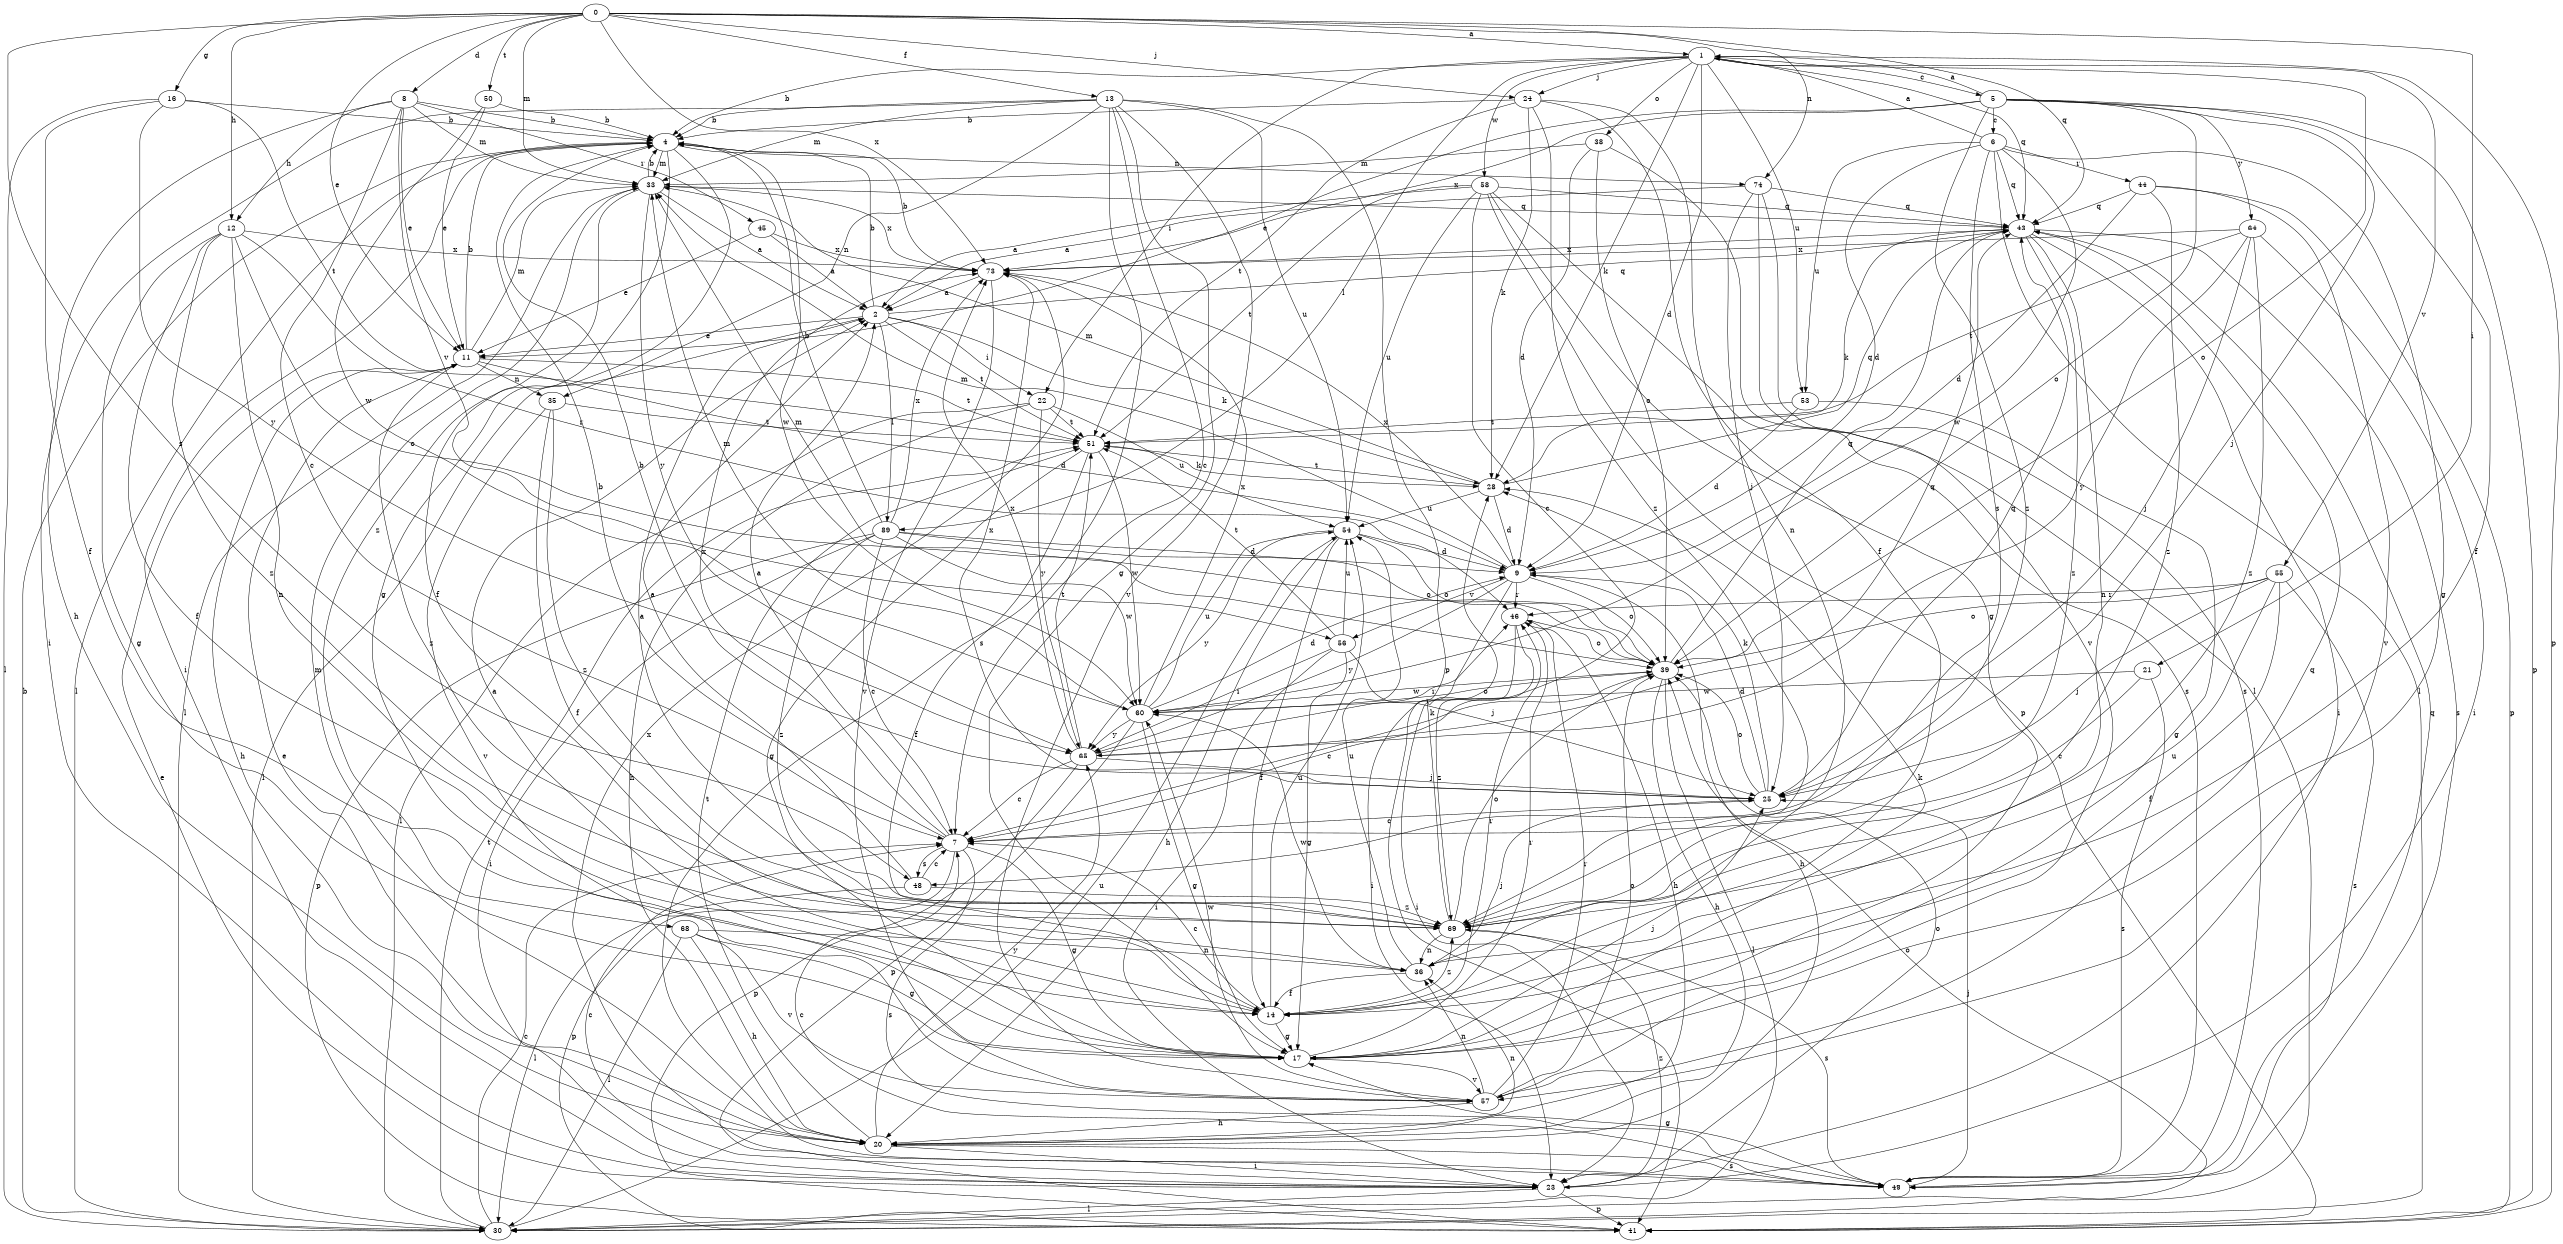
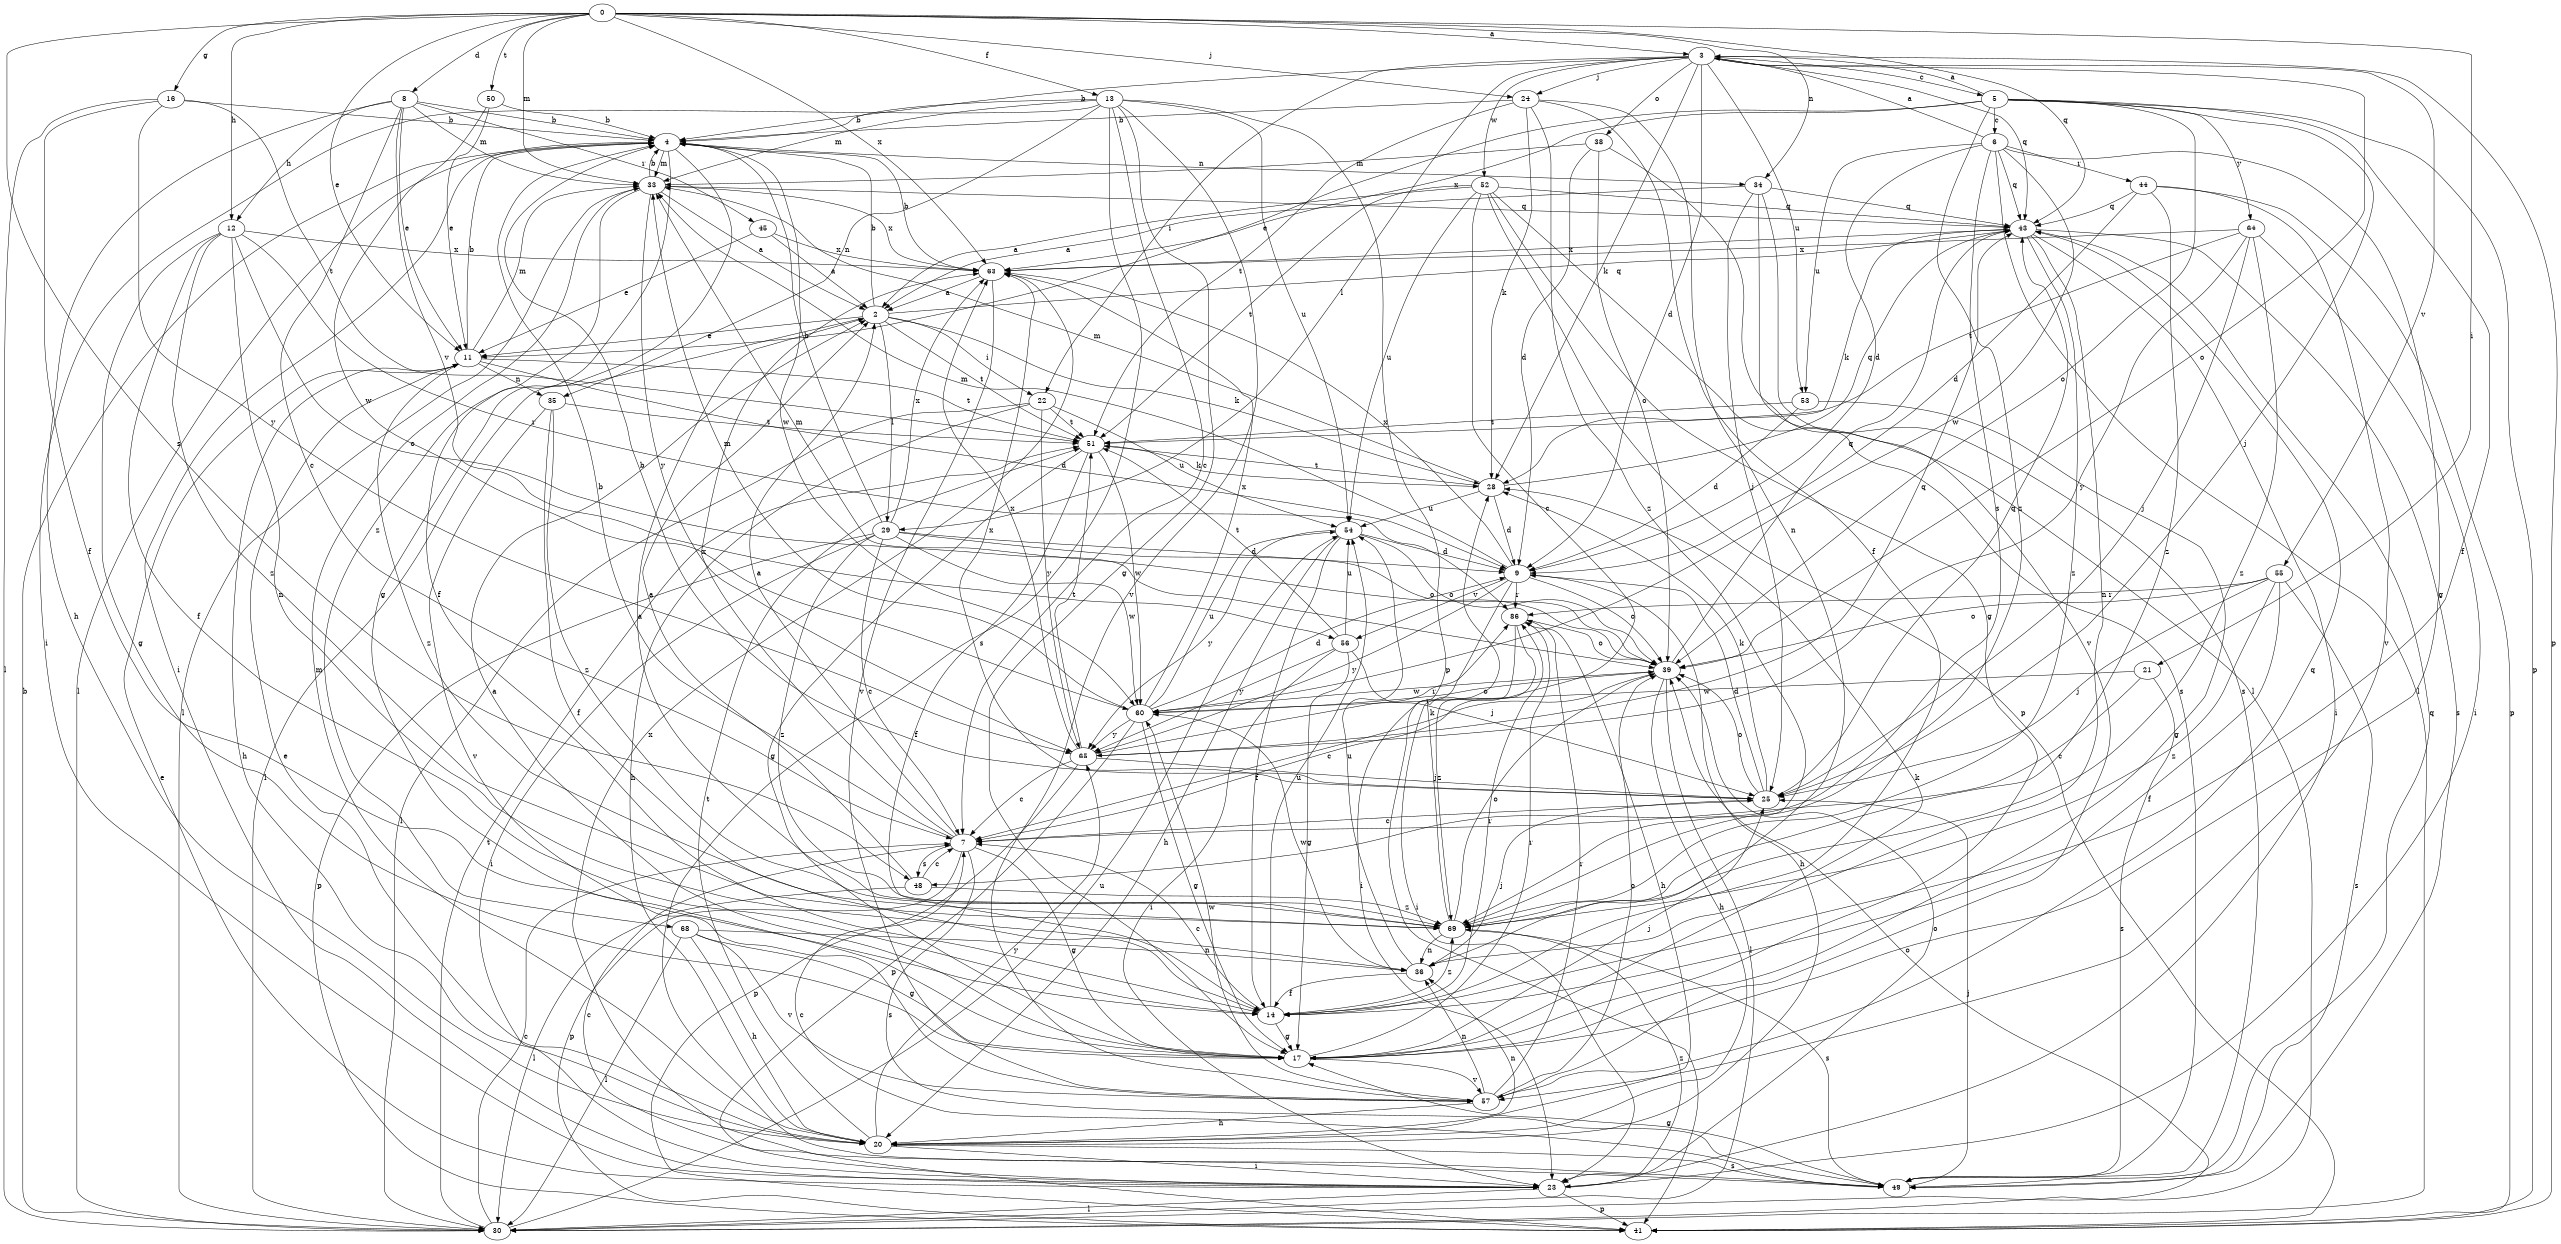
node "1": label "1" -> "3"
node "58": label "58" -> "52"
node "74": label "74" -> "34"
node "73": label "73" -> "63"
node "89": label "89" -> "29"
node "46": label "46" -> "86"
edge "56" -> "65": label "i" -> "y"
edge "55" -> "69": label "u" -> "z"
